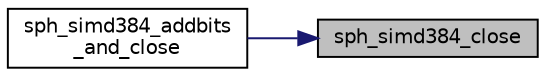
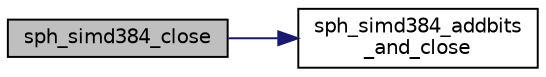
edge "sph_simd384_addbits _and_close" -> "sph_simd384_close": reversed
